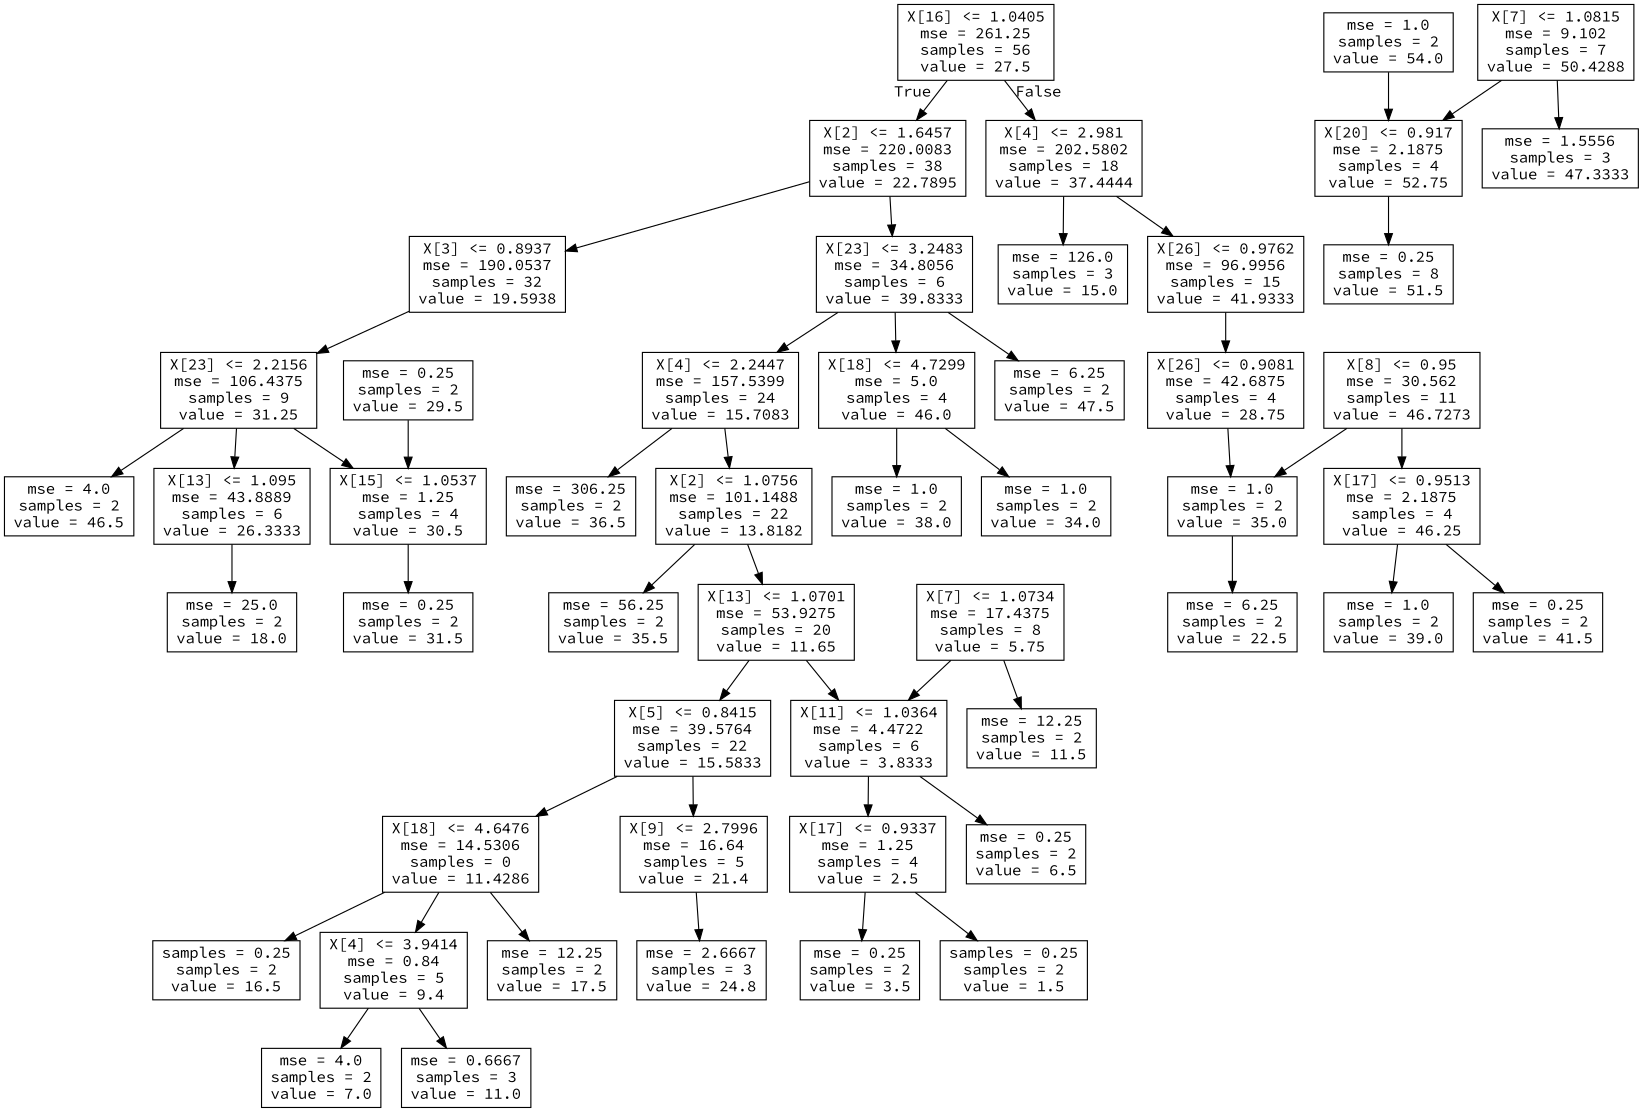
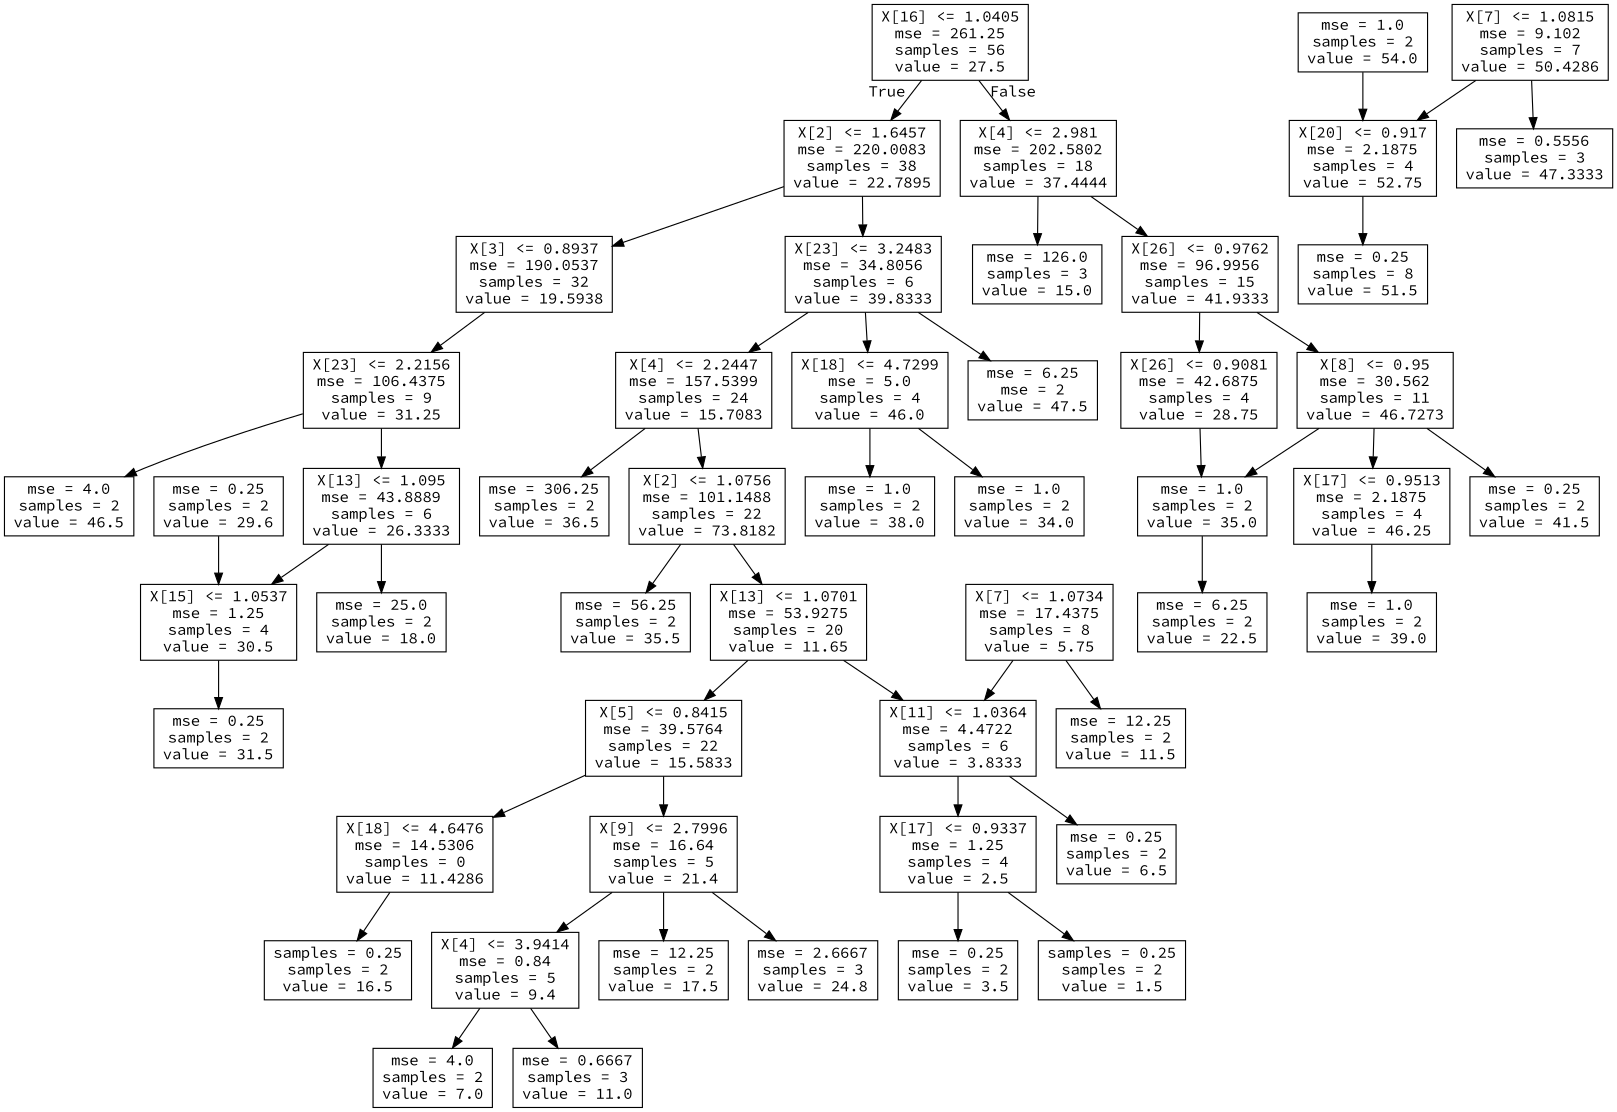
node "X[7] <= 1.0815 mse = 9.102 samples = 7 value = 50.4288": label "X[7] <= 1.0815 mse = 9.102 samples = 7 value = 50.4288" -> "X[7] <= 1.0815 mse = 9.102 samples = 7 value = 50.4286"
node "mse = 1.5556 samples = 3 value = 47.3333": label "mse = 1.5556 samples = 3 value = 47.3333" -> "mse = 0.5556 samples = 3 value = 47.3333"
edge "X[26] <= 0.9762 mse = 96.9956 samples = 15 value = 41.9333" -> "X[8] <= 0.95 mse = 30.562 samples = 11 value = 46.7273": added
node "mse = 0.25 samples = 2 value = 29.5": label "mse = 0.25 samples = 2 value = 29.5" -> "mse = 0.25 samples = 2 value = 29.6"
node "mse = 6.25 samples = 2 value = 47.5": label "mse = 6.25 samples = 2 value = 47.5" -> "mse = 6.25 mse = 2 value = 47.5"
edge "X[23] <= 2.2156 mse = 106.4375 samples = 9 value = 31.25" -> "X[15] <= 1.0537 mse = 1.25 samples = 4 value = 30.5": now "X[13] <= 1.095 mse = 43.8889 samples = 6 value = 26.3333" -> "X[15] <= 1.0537 mse = 1.25 samples = 4 value = 30.5"
node "X[2] <= 1.0756 mse = 101.1488 samples = 22 value = 13.8182": label "X[2] <= 1.0756 mse = 101.1488 samples = 22 value = 13.8182" -> "X[2] <= 1.0756 mse = 101.1488 samples = 22 value = 73.8182"
edge "X[17] <= 0.9513 mse = 2.1875 samples = 4 value = 46.25" -> "mse = 0.25 samples = 2 value = 41.5": now "X[8] <= 0.95 mse = 30.562 samples = 11 value = 46.7273" -> "mse = 0.25 samples = 2 value = 41.5"
edge "X[18] <= 4.6476 mse = 14.5306 samples = 0 value = 11.4286" -> "X[4] <= 3.9414 mse = 0.84 samples = 5 value = 9.4": now "X[9] <= 2.7996 mse = 16.64 samples = 5 value = 21.4" -> "X[4] <= 3.9414 mse = 0.84 samples = 5 value = 9.4"
edge "X[18] <= 4.6476 mse = 14.5306 samples = 0 value = 11.4286" -> "mse = 12.25 samples = 2 value = 17.5": now "X[9] <= 2.7996 mse = 16.64 samples = 5 value = 21.4" -> "mse = 12.25 samples = 2 value = 17.5"
